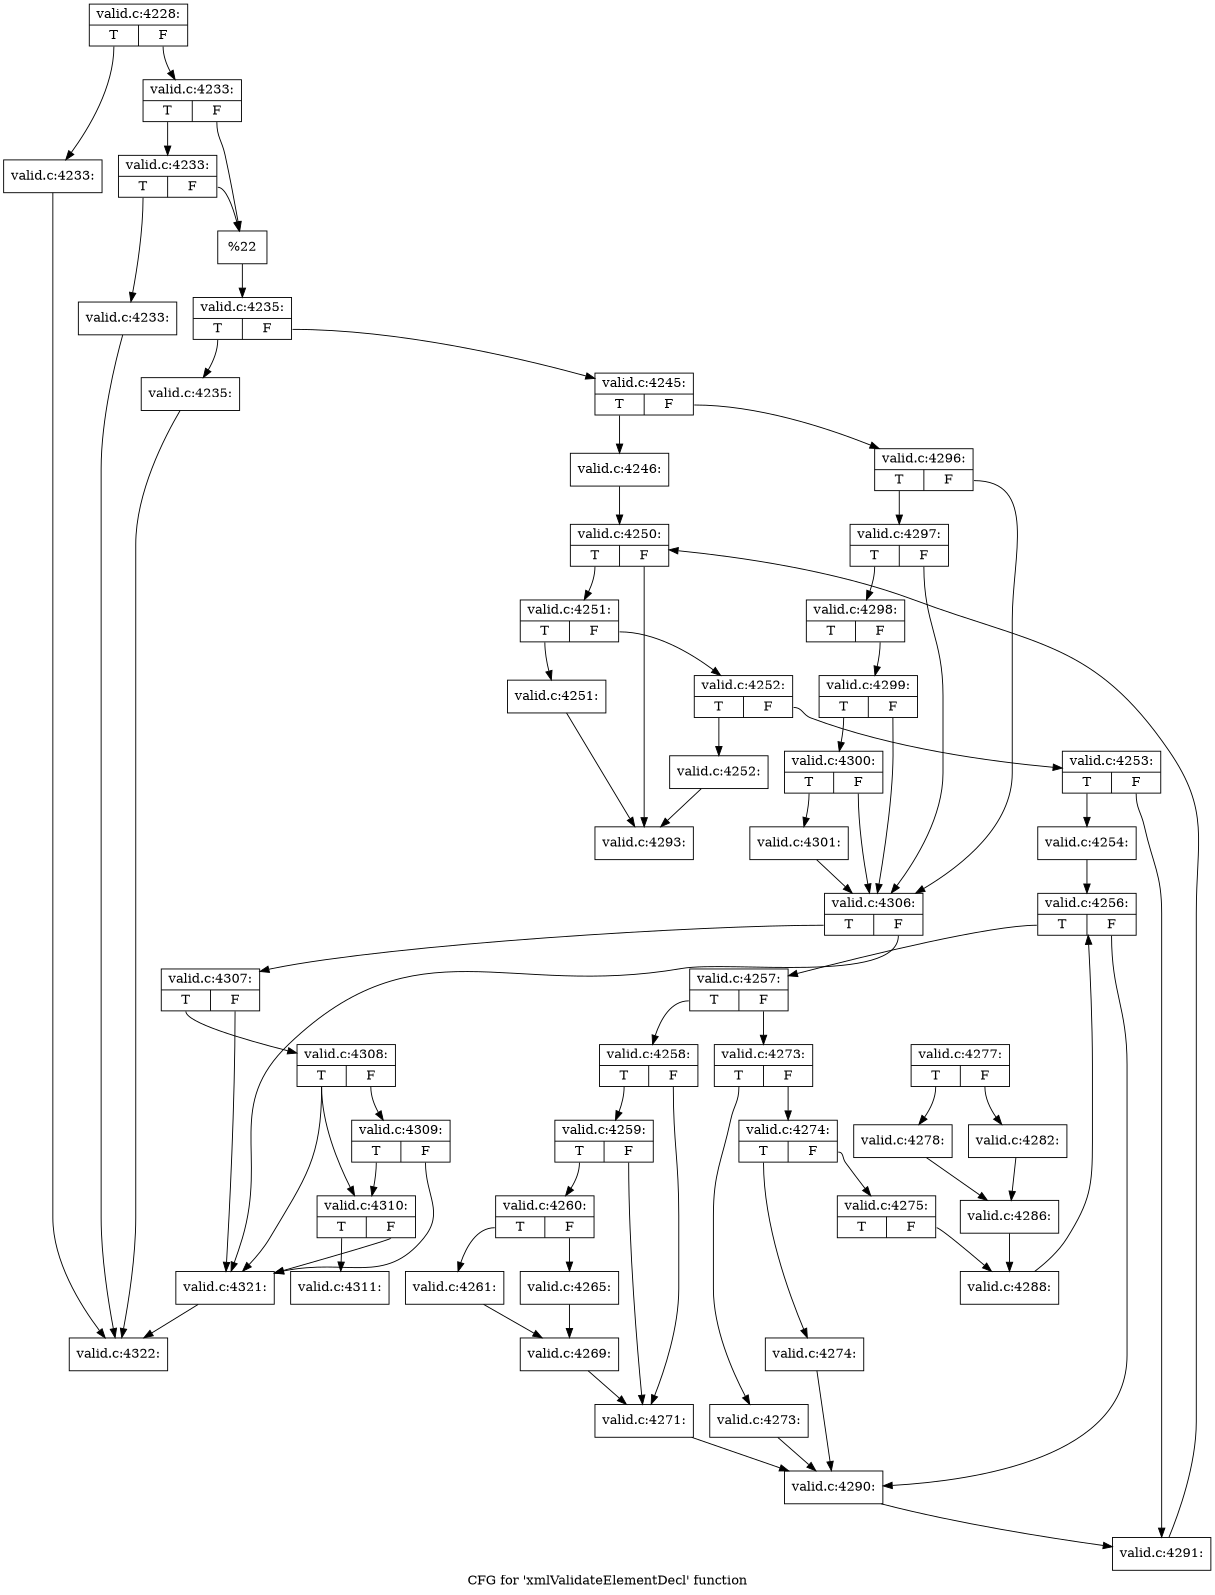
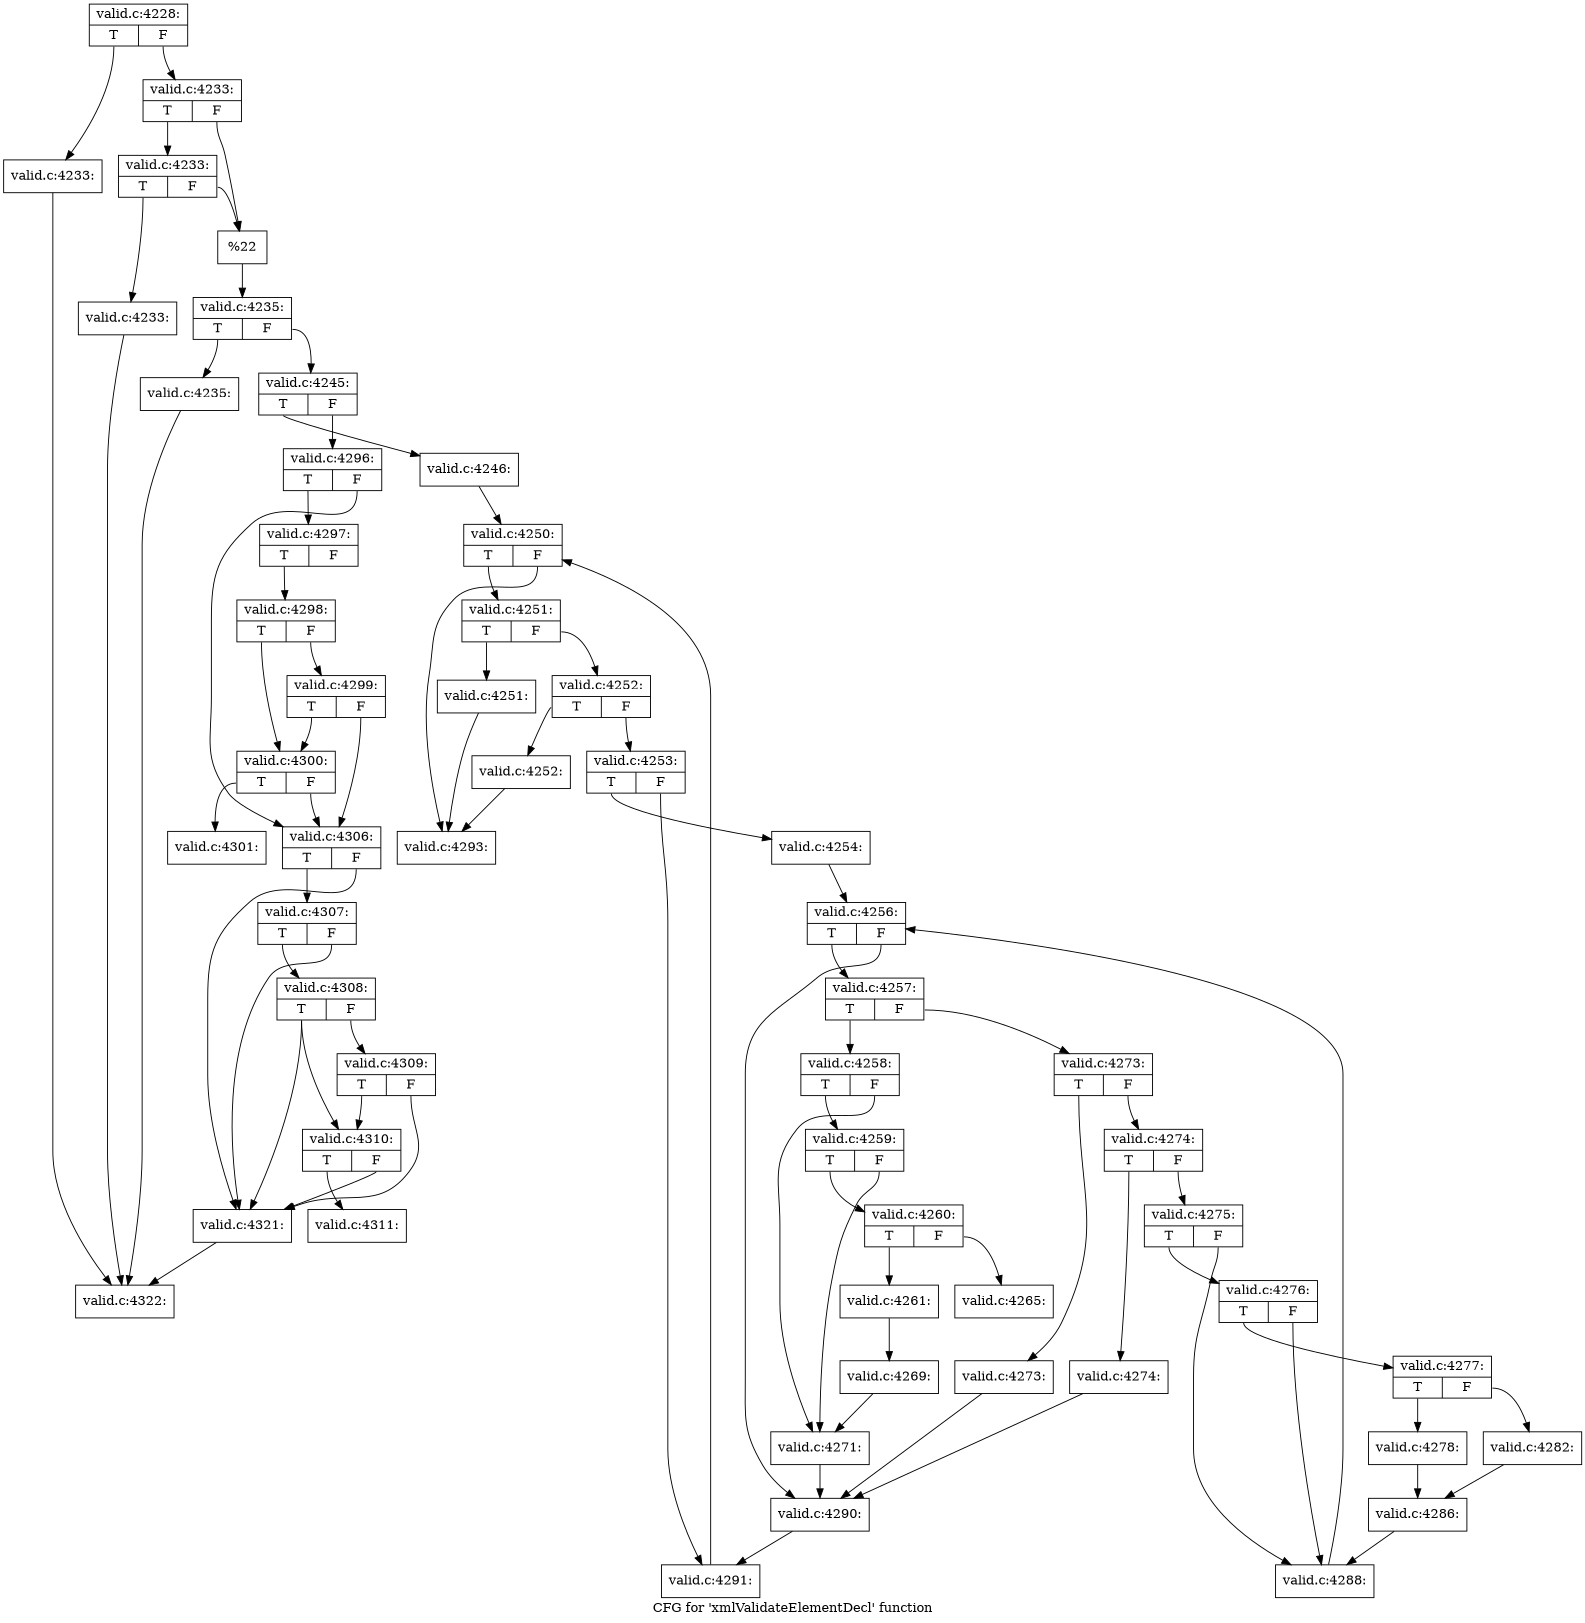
edge "valid.c:4298:" -> "valid.c:4300:": added
edge "valid.c:4297:" -> "valid.c:4306:": removed
edge "valid.c:4301:" -> "valid.c:4306:": removed
node "valid.c:4276:": added
edge "valid.c:4265:" -> "valid.c:4269:": removed
